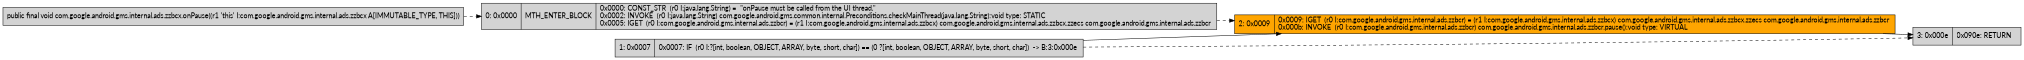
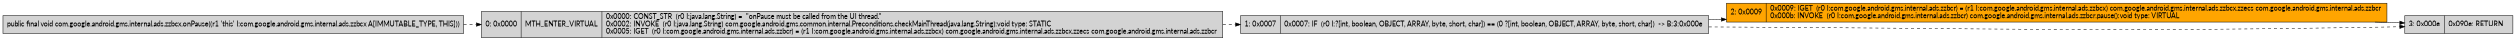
node "0: 0x0000": text "MTH_ENTER_BLOCK" -> "MTH_ENTER_VIRTUAL"
edge "0: 0x0000" -> "2: 0x0009": now "0: 0x0000" -> "1: 0x0007"
